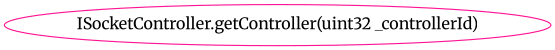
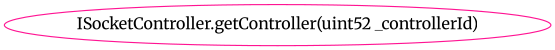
node "ISocketController.getController(uint32 _controllerId)": label "ISocketController.getController(uint32 _controllerId)" -> "ISocketController.getController(uint52 _controllerId)"
